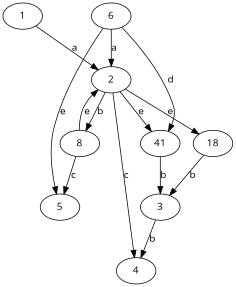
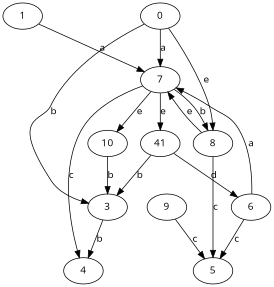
node "0": added
edge "6" -> "41": reversed
node "2": label "2" -> "7"
edge "6" -> "5": label "e" -> "c"
node "18": label "18" -> "10"
node "9": added
